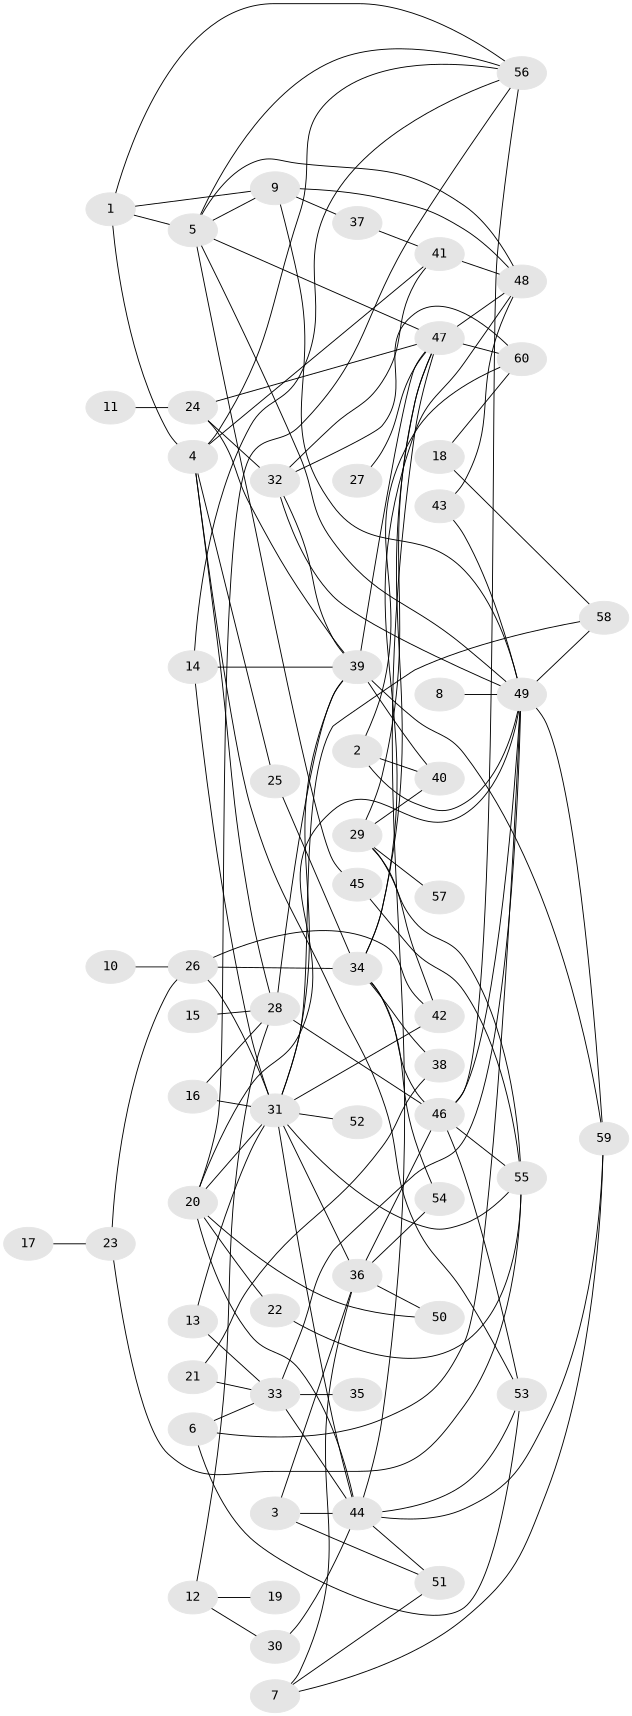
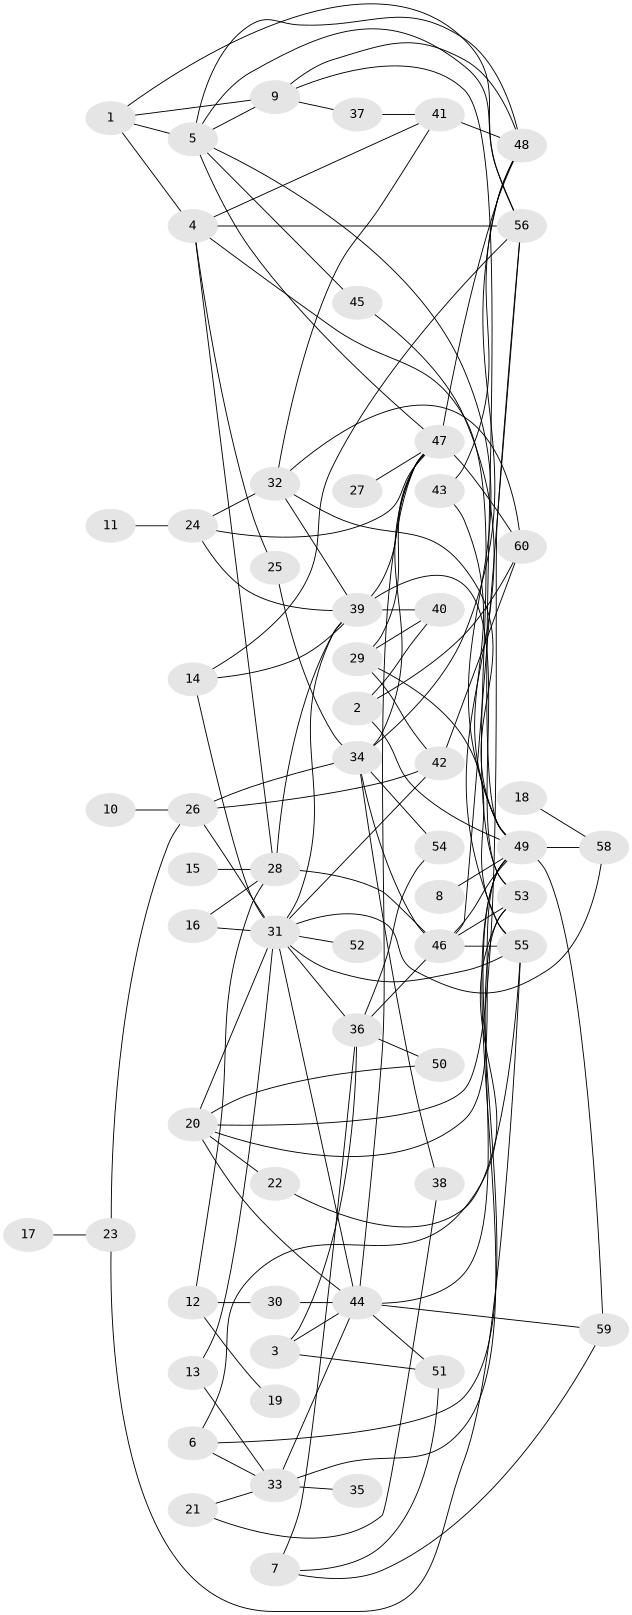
edge "60" -- "18": now "60" -- "42"
edge "39" -- "59": now "39" -- "53"
node "57": removed
